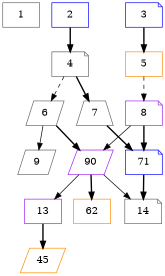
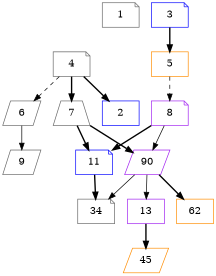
node "1": shape box -> note
edge "2" -> "4": reversed
edge "6" -> "90": now "7" -> "90"
node "71": label "71" -> "11"
node "14": label "14" -> "34"
